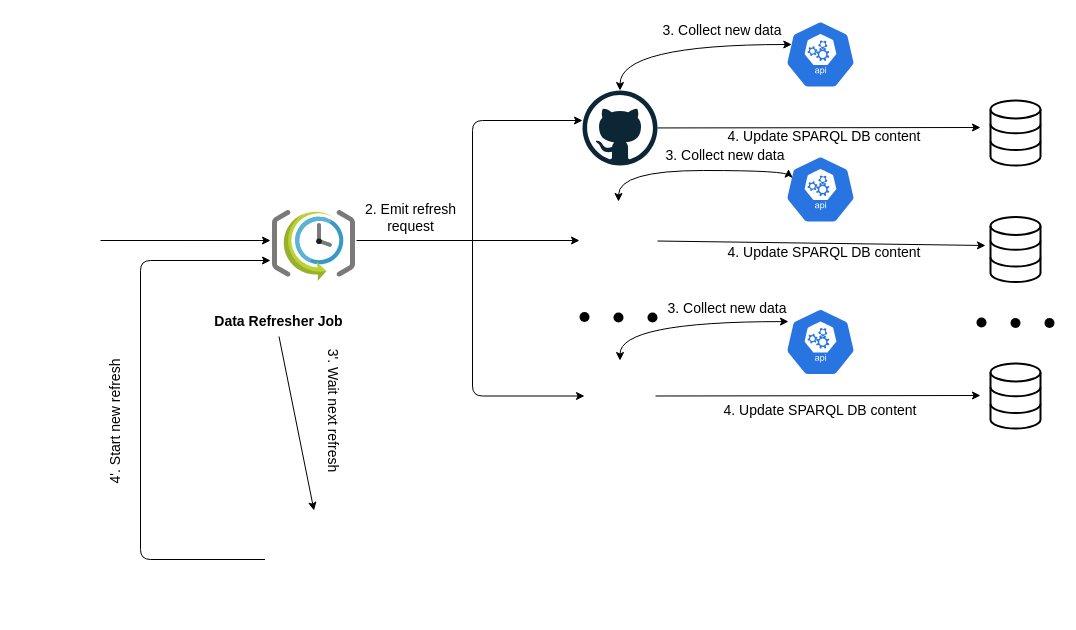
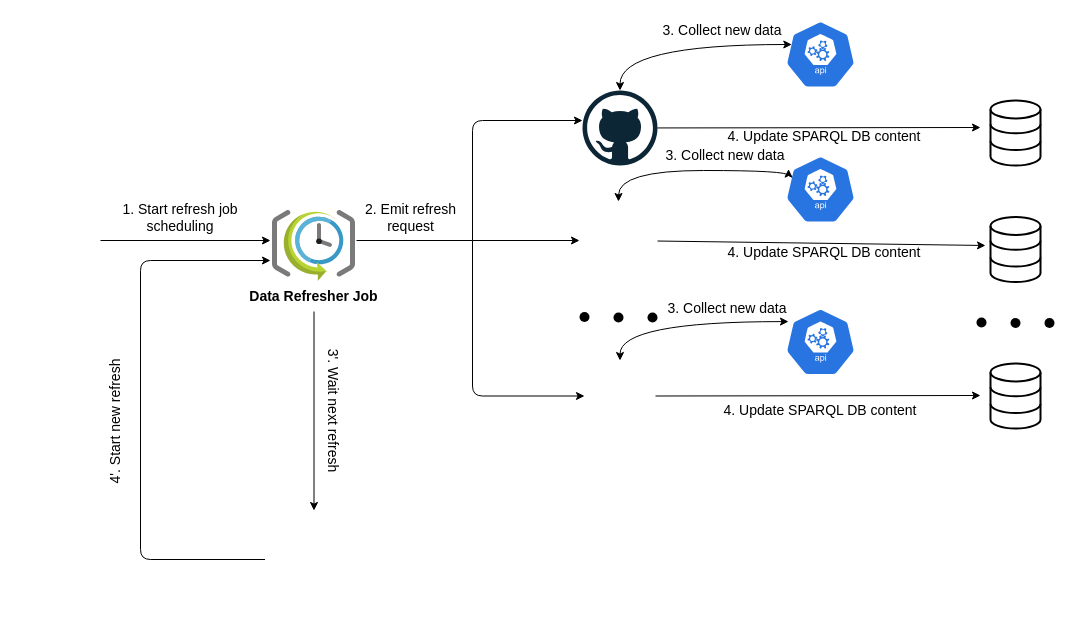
node "1. Start refresh job scheduling": added
node "Data Refresher Job": moved (279, 322) -> (314, 297)
